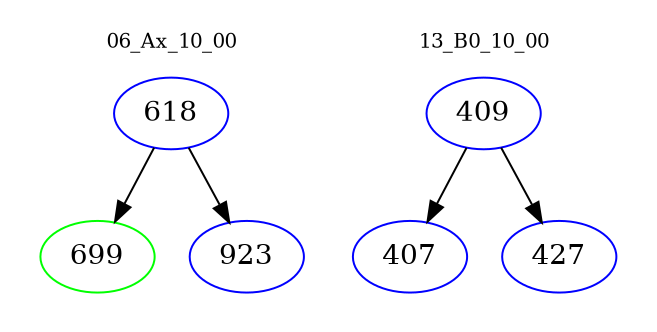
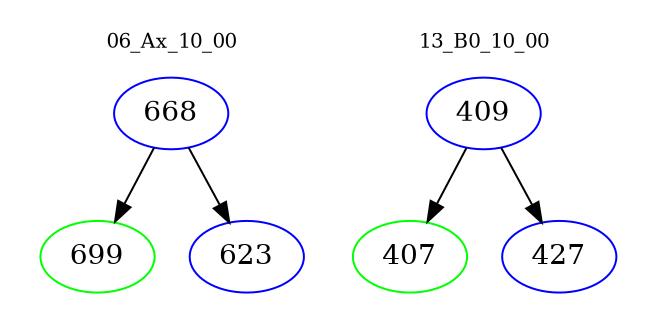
node "618": label "618" -> "668"
node "923": label "923" -> "623"
node "407": color blue -> green
